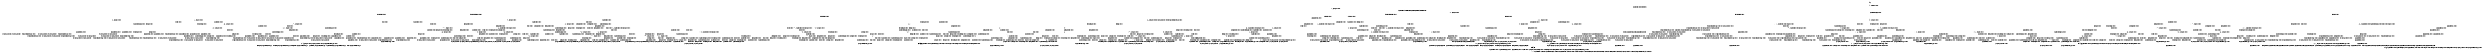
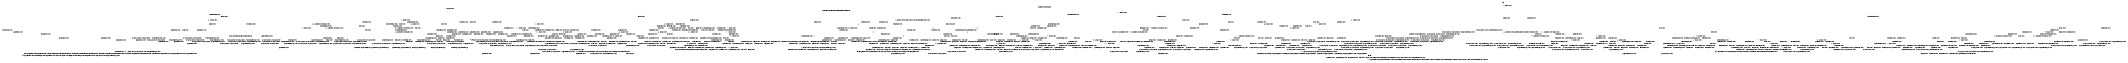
edge "s18" -> "s59": label "CERTIFICATE / TIMEOUT" -> "CERTIFICATE / SOCKET_CLOSED"
edge "s70" -> "s61": label "RSA_CLIENT_KEY_EXCHANGE / TIMEOUT" -> "CHANGE_CIPHER_SPEC / TIMEOUT"
edge "s34" -> "s12": now "s23" -> "s12"
edge "s60" -> "s67": removed, label "FINISHED / TIMEOUT"
edge "s66" -> "s73": label "RSA_CLIENT_FAILURE / TIMEOUT" -> "RSA_CLIENT_HELLO / TIMEOUT"
edge "s26" -> "s12": label "CERTIFICATE_VERIFY / TIMEOUT" -> "CHANGE_CIPHER_SPEC / TIMEOUT"
edge "s65" -> "s6": reversed
